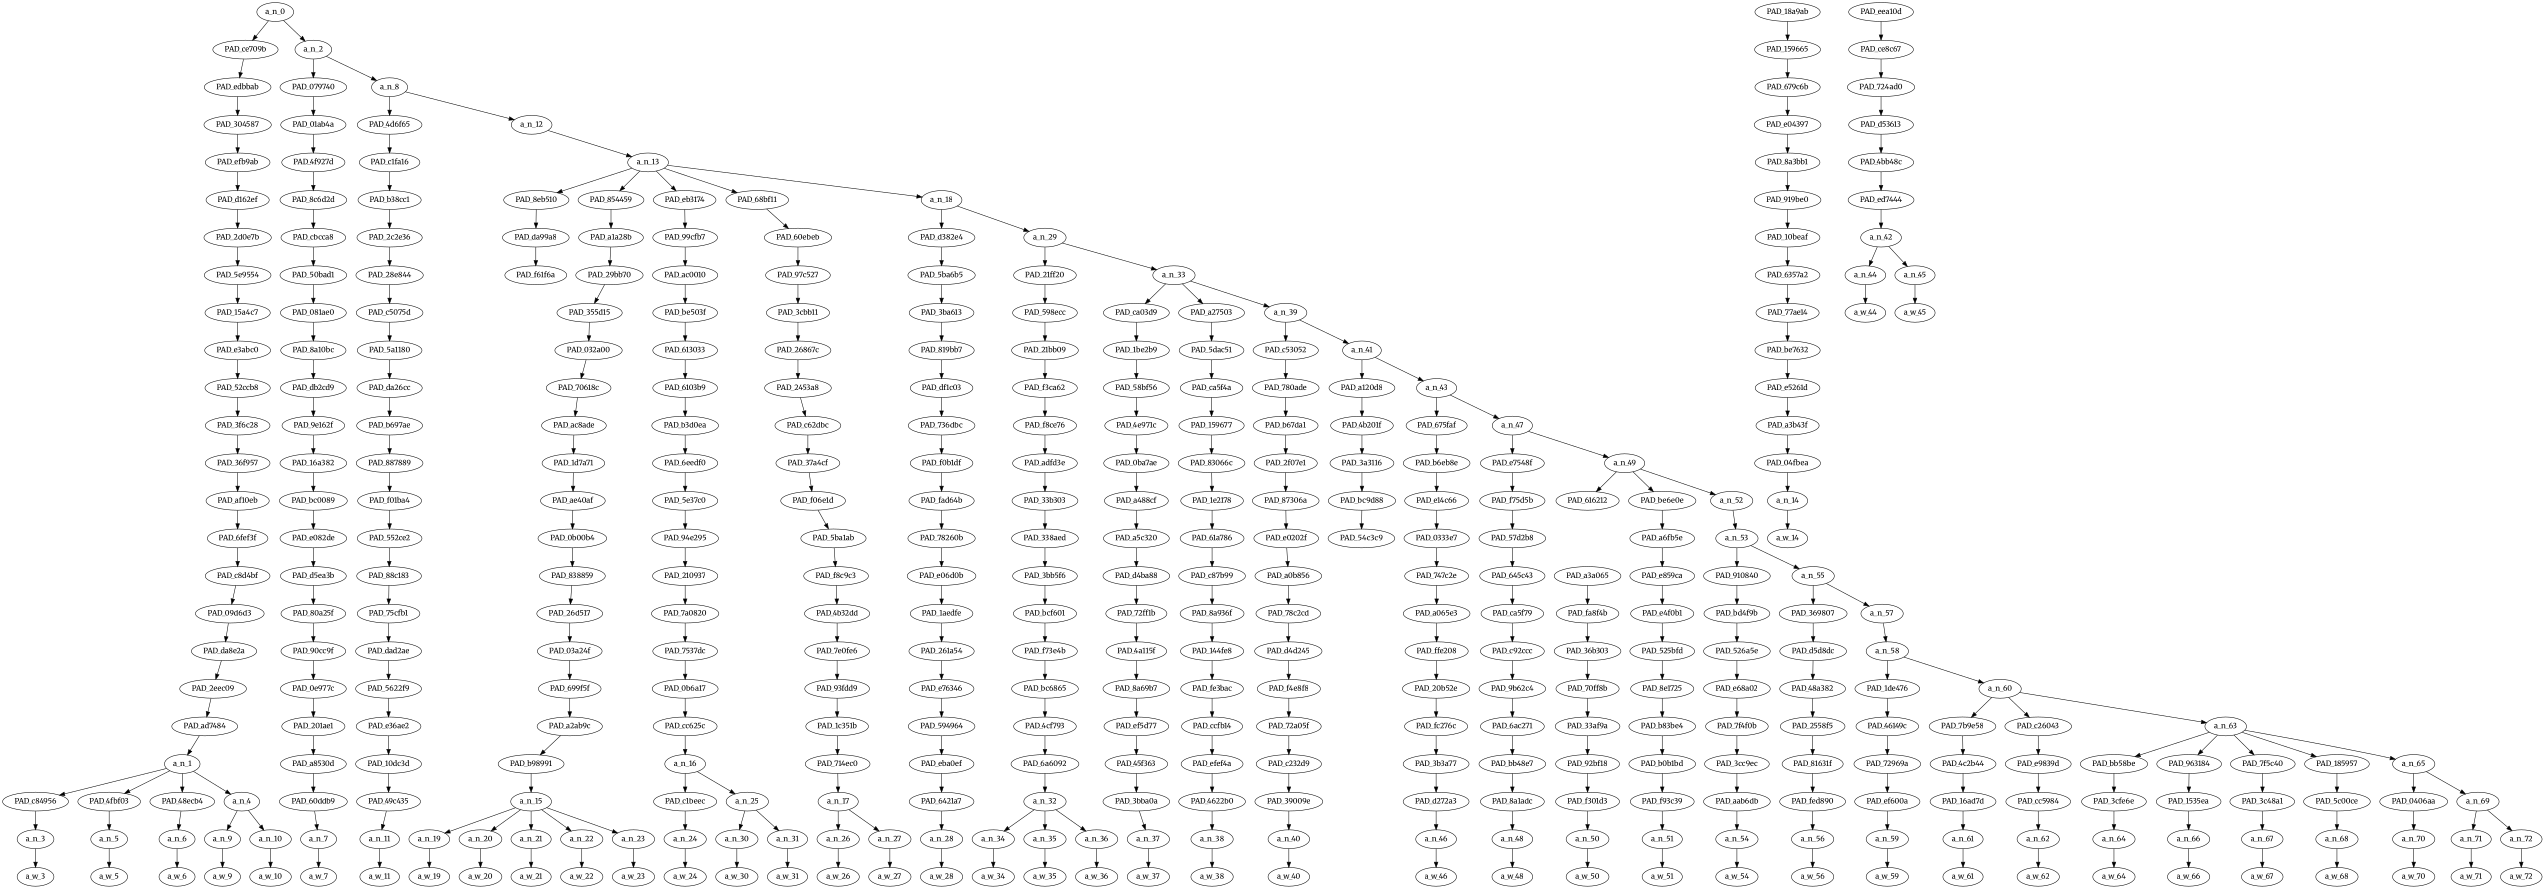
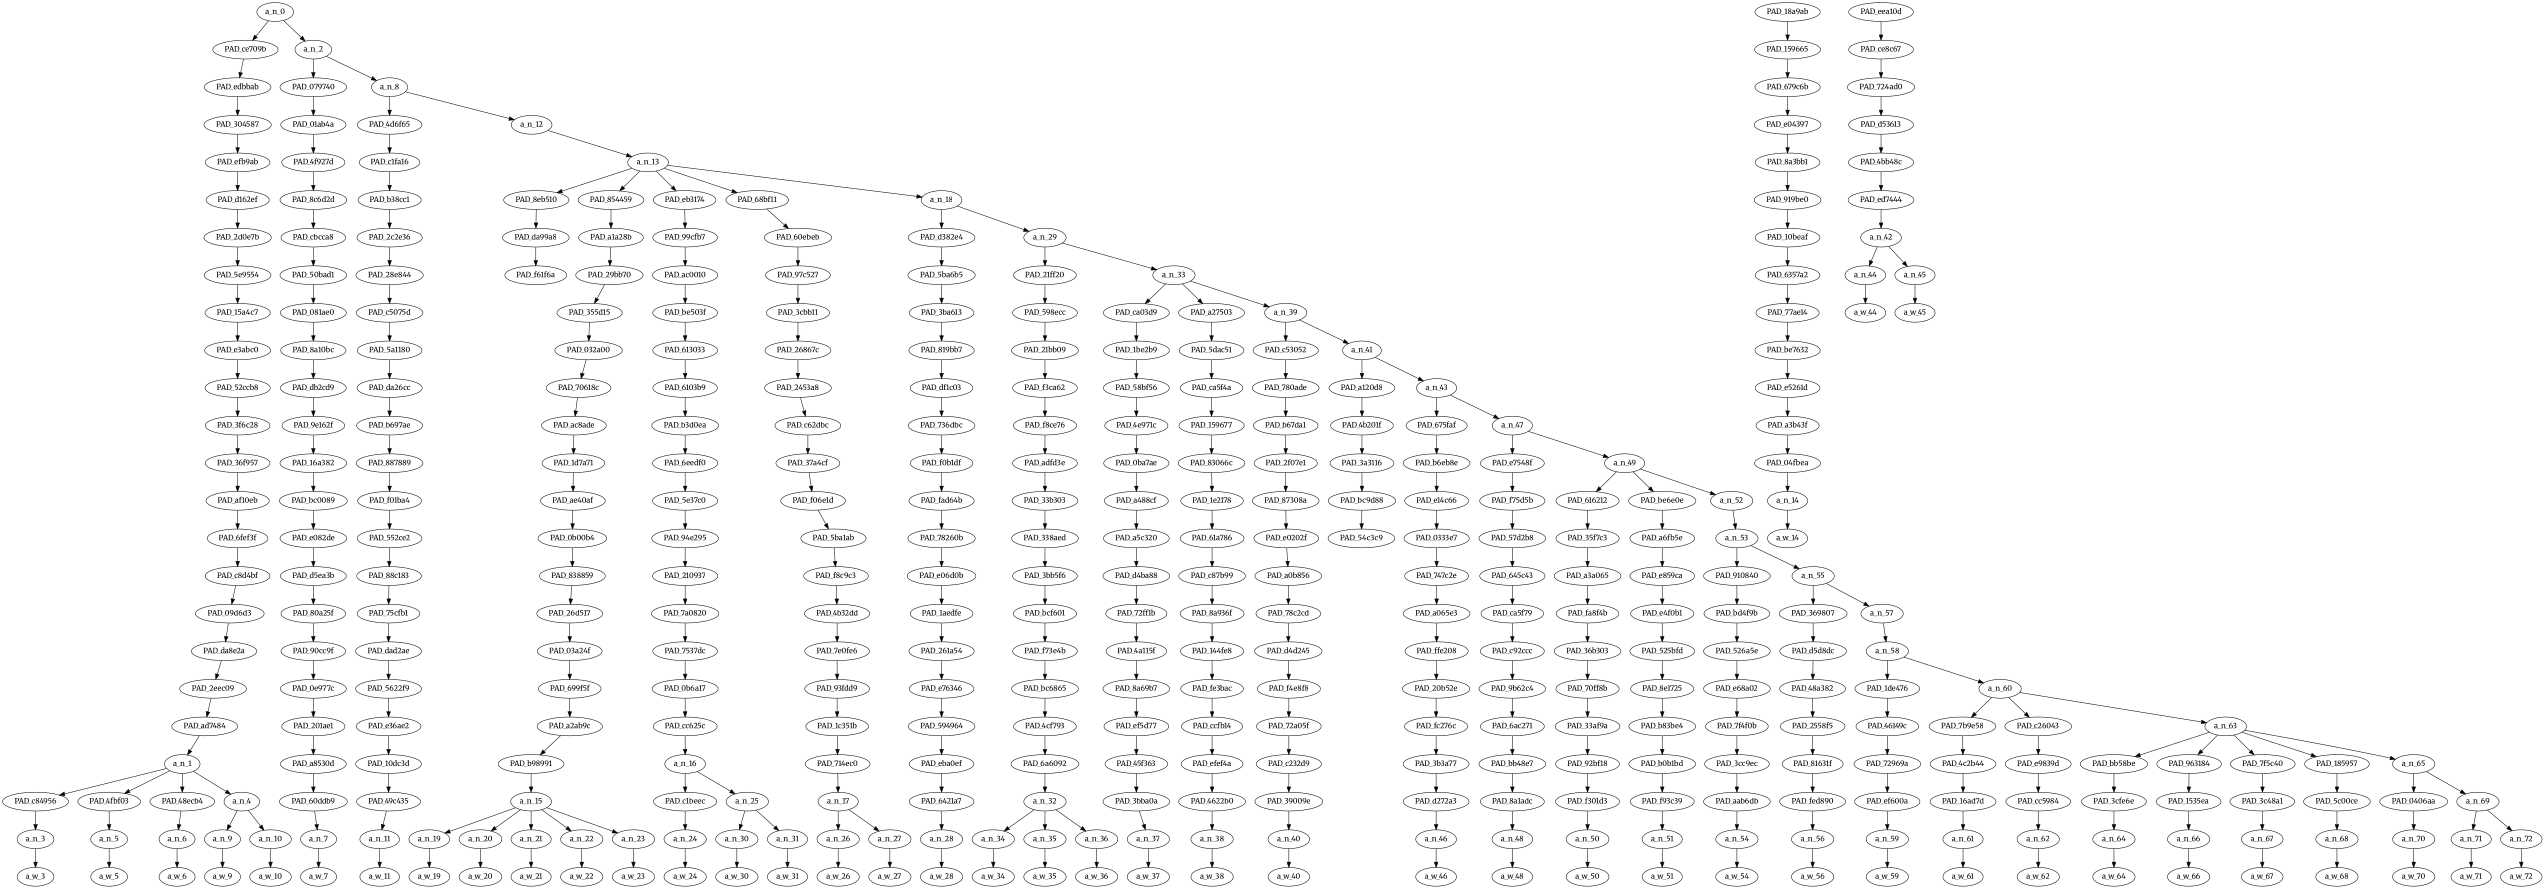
node "PAD_87306a": label "PAD_87306a" -> "PAD_87308a"
node "PAD_35f7c3": added
